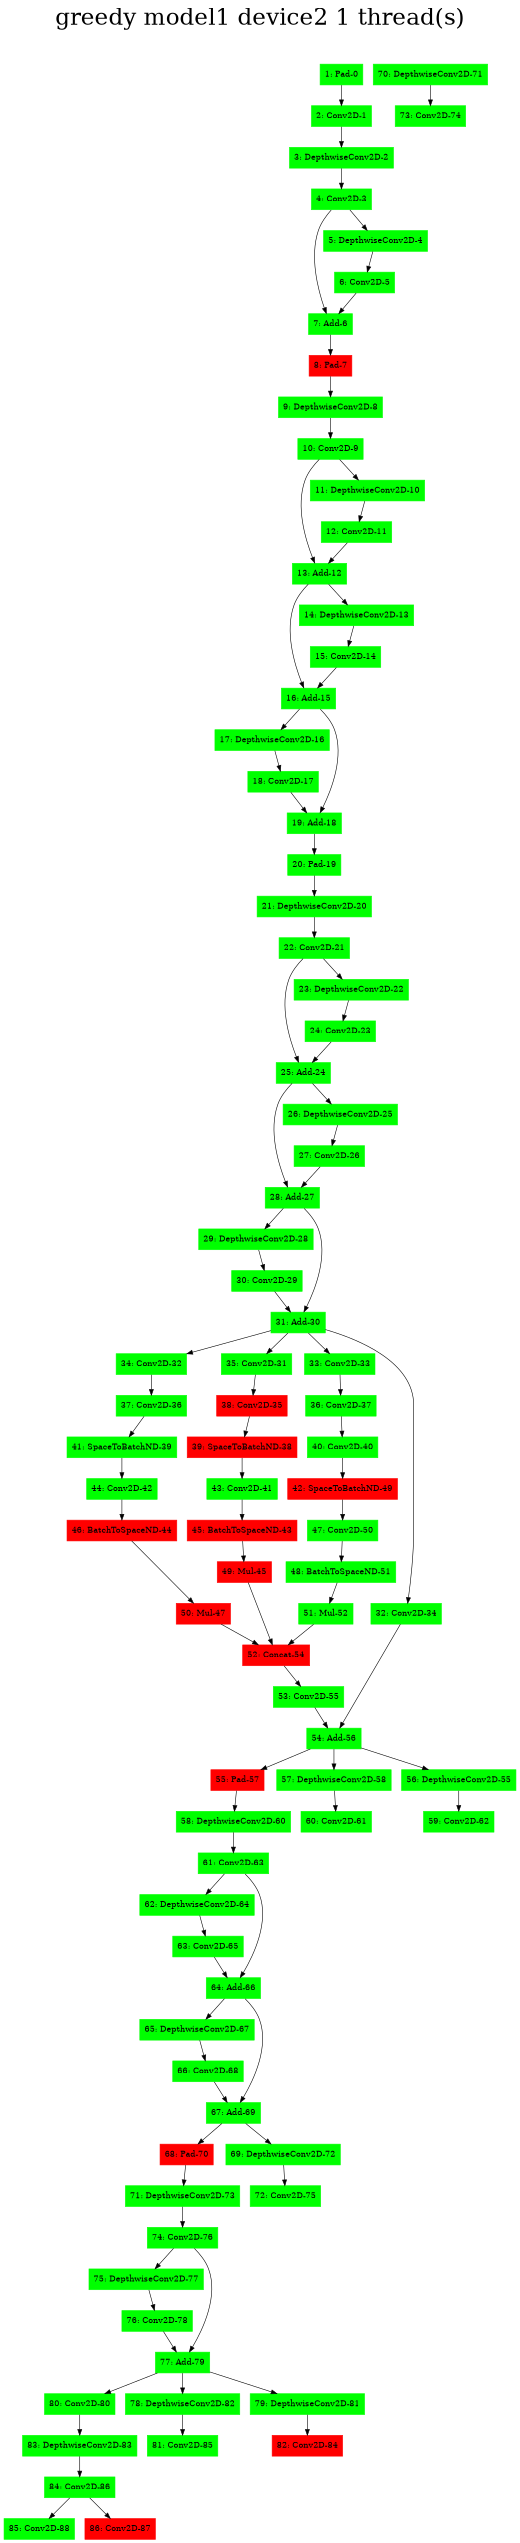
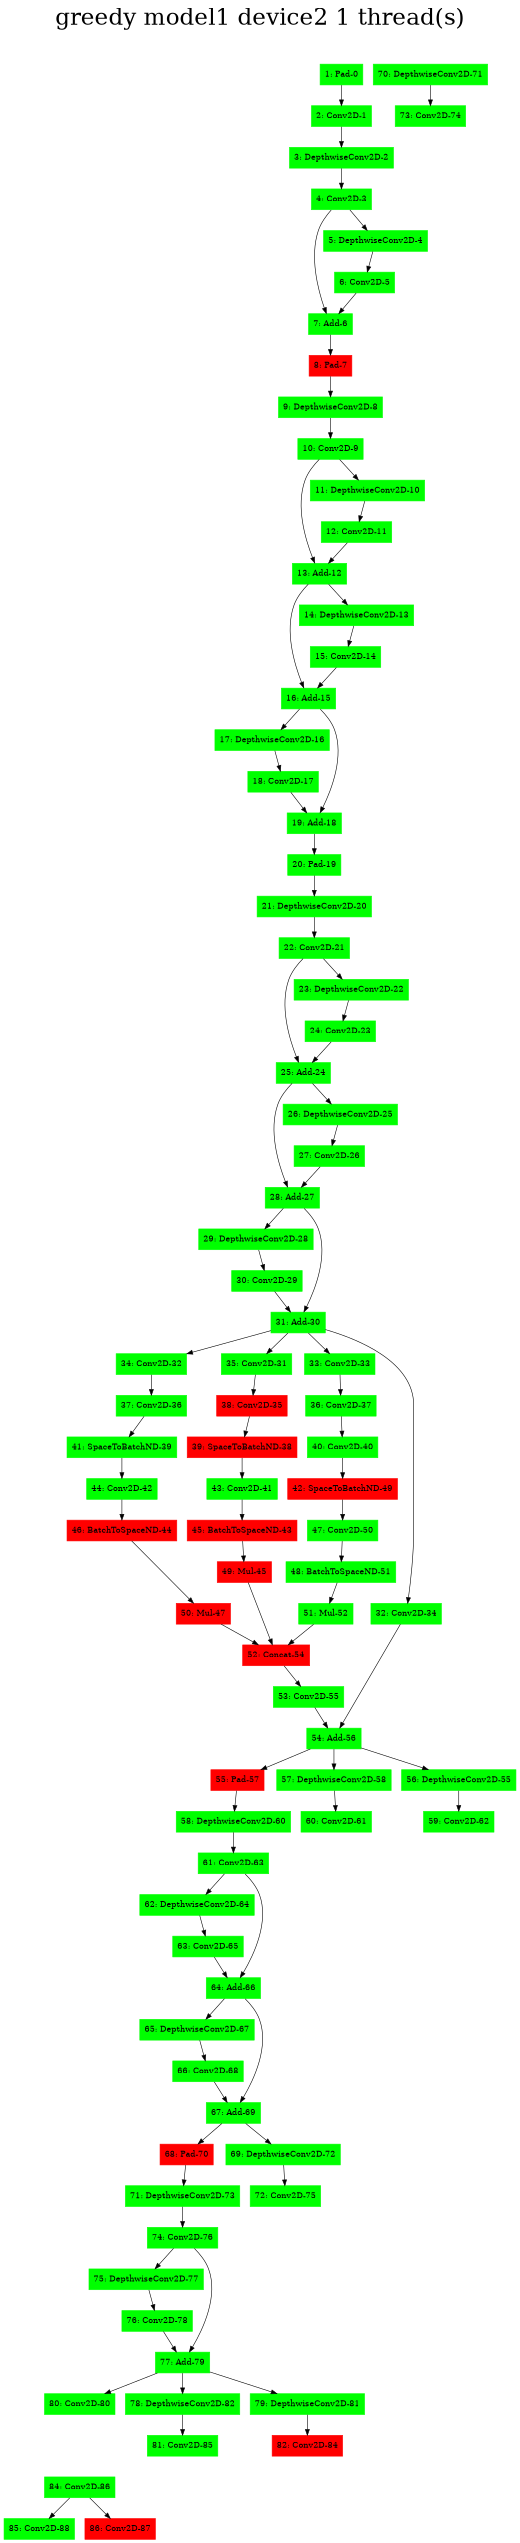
node "83: DepthwiseConv2D-83": removed
